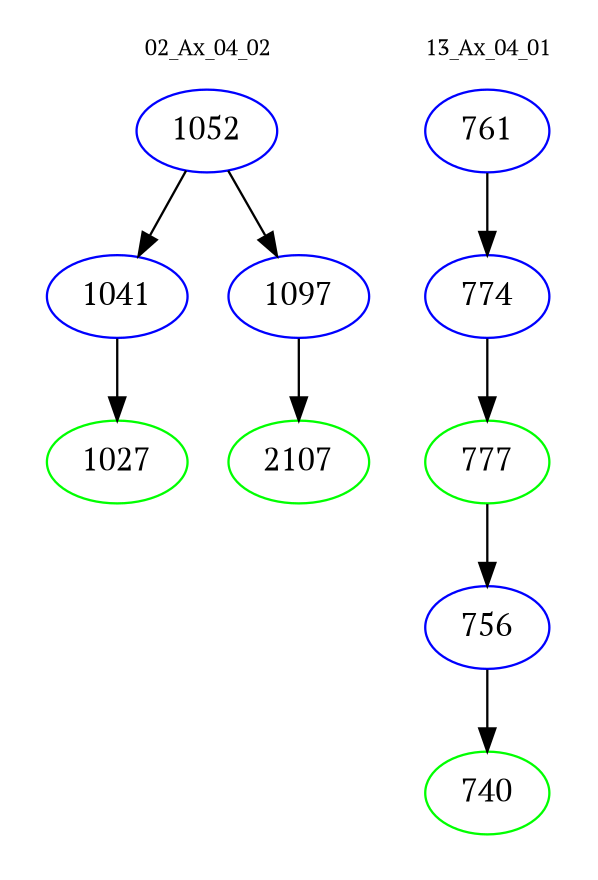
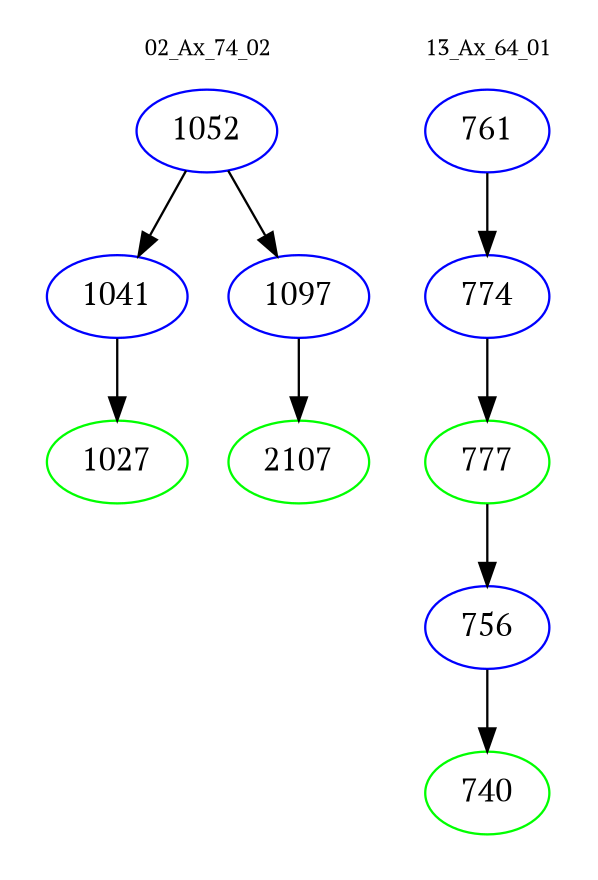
cluster "02_Ax_04_02": label "02_Ax_04_02" -> "02_Ax_74_02"
cluster "13_Ax_04_01": label "13_Ax_04_01" -> "13_Ax_64_01"
